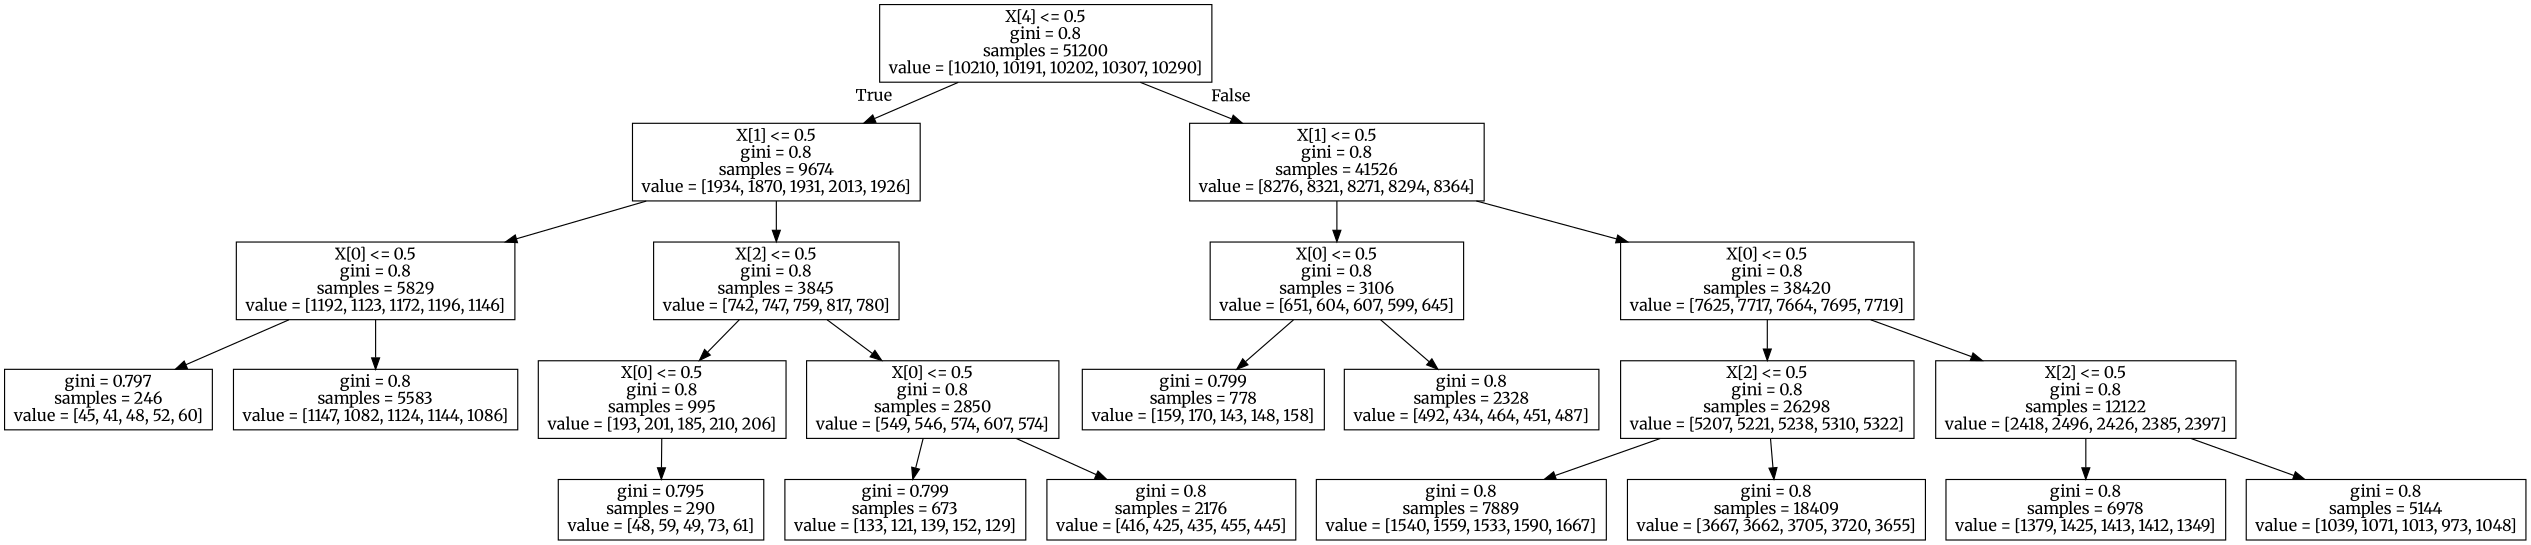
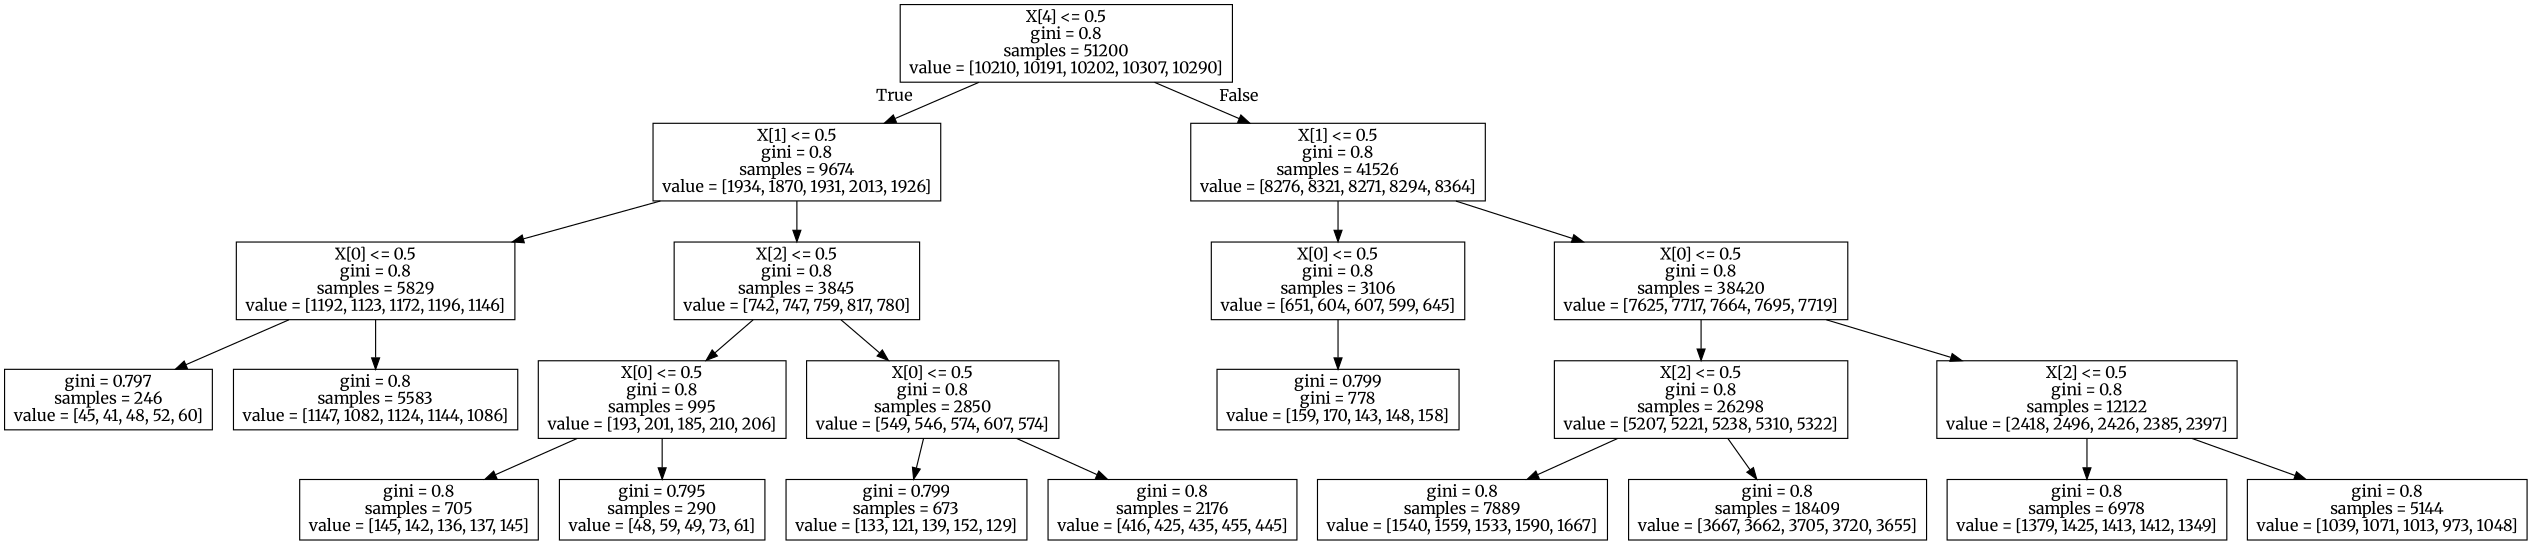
node "gini = 0.799 samples = 778 value = [159, 170, 143, 148, 158]": label "gini = 0.799 samples = 778 value = [159, 170, 143, 148, 158]" -> "gini = 0.799 gini = 778 value = [159, 170, 143, 148, 158]"
node "gini = 0.8 samples = 2328 value = [492, 434, 464, 451, 487]": removed
node "gini = 0.8 samples = 705 value = [145, 142, 136, 137, 145]": added
